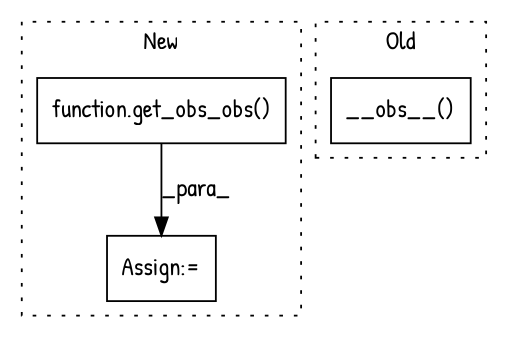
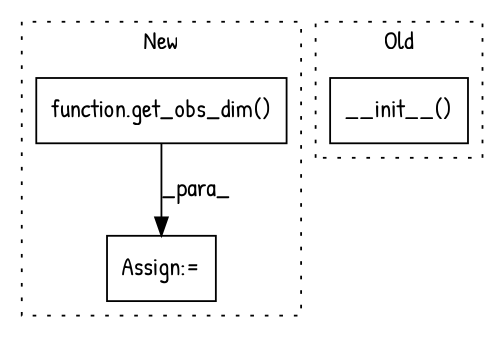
node "function.get_obs_obs()": label "function.get_obs_obs()" -> "function.get_obs_dim()"
node "__obs__()": label "__obs__()" -> "__init__()"
